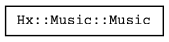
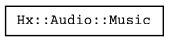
node "Hx::Music::Music": label "Hx::Music::Music" -> "Hx::Audio::Music"
